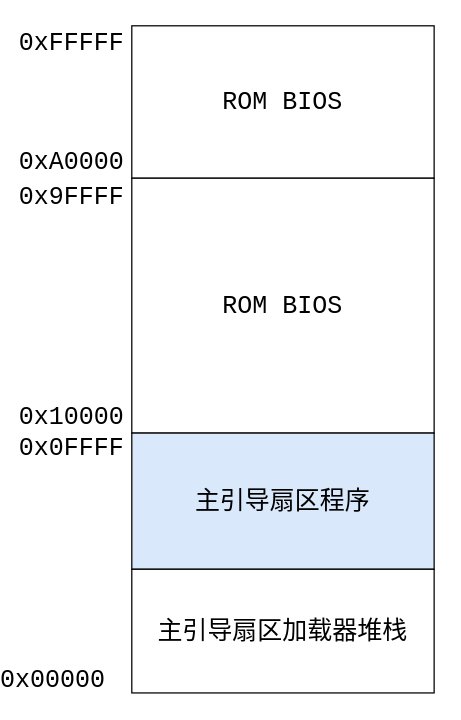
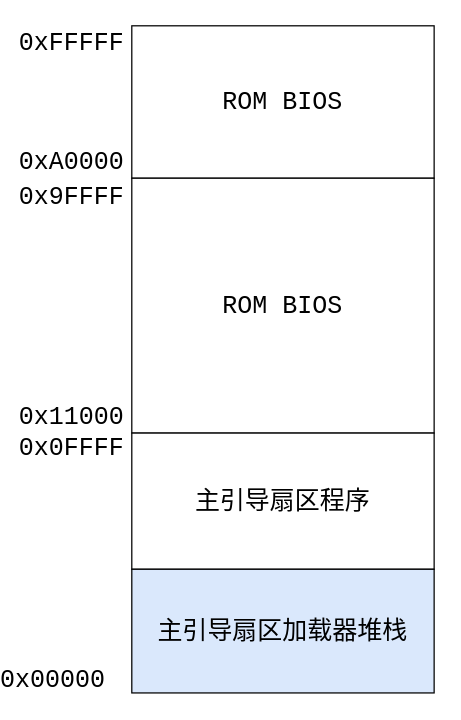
node "0x10000": label "0x10000" -> "0x11000"
node "主引导扇区程序": fillcolor #dae8fc -> #ffffff
node "主引导扇区加载器堆栈": fillcolor #ffffff -> #dae8fc
